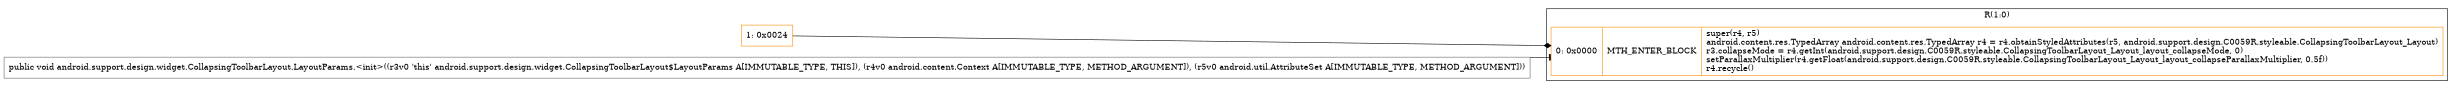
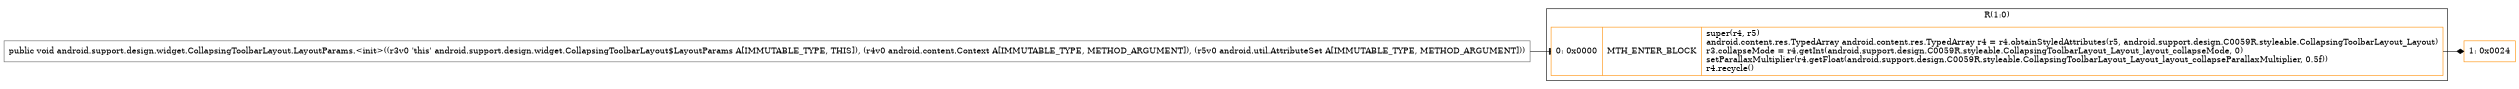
edge "1: 0x0024" -> "0: 0x0000": reversed
